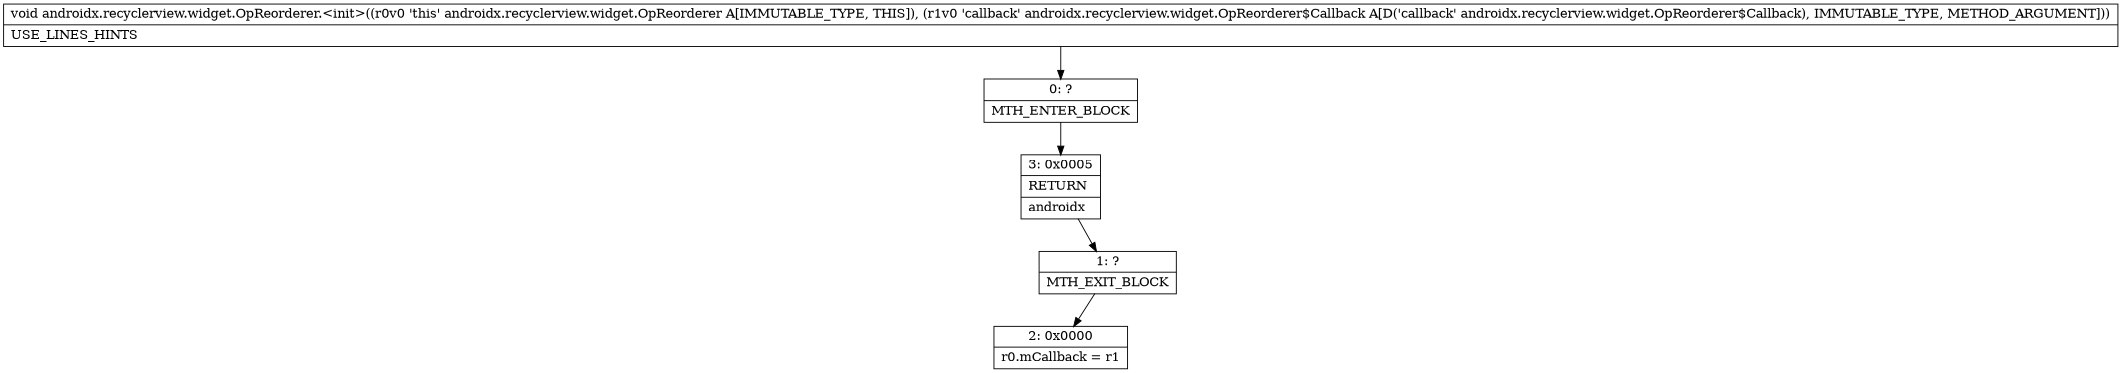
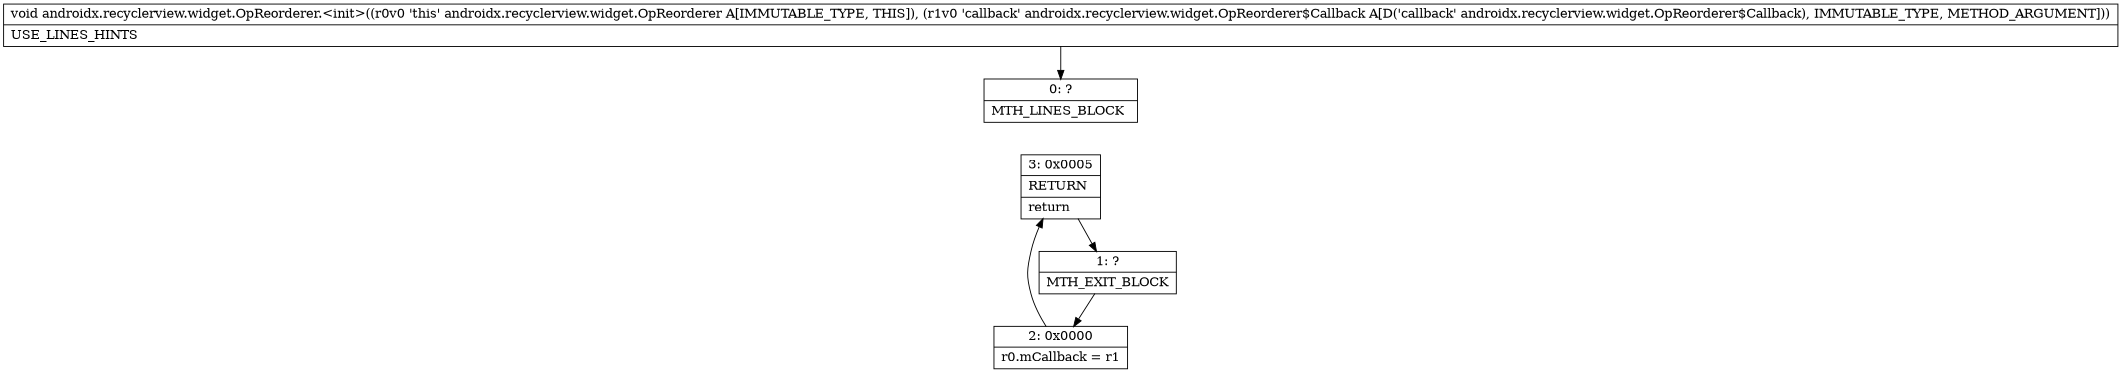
node "0: ?": text "MTH_ENTER_BLOCK" -> "MTH_LINES_BLOCK"
edge "0: ?" -> "3: 0x0005": now "2: 0x0000" -> "3: 0x0005"
node "3: 0x0005": text "androidx" -> "return"
